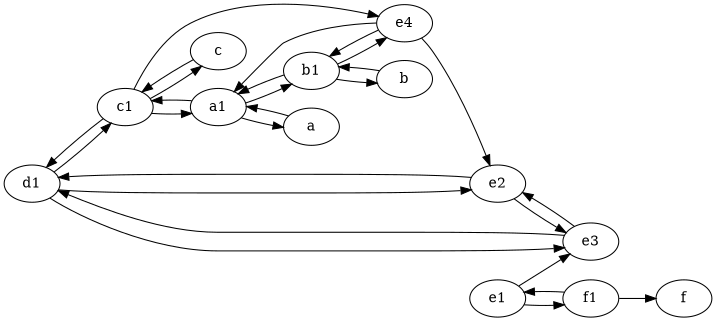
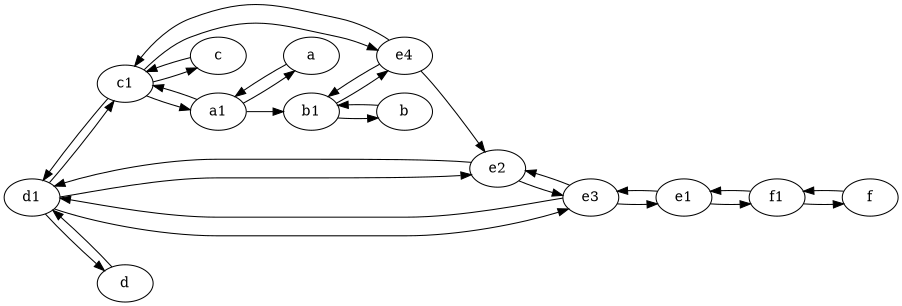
edge "e4" -> "a1": now "e4" -> "c1"
edge "b1" -> "a1": removed
edge "f" -> "f1": added
edge "e3" -> "e1": added
node "d": added
